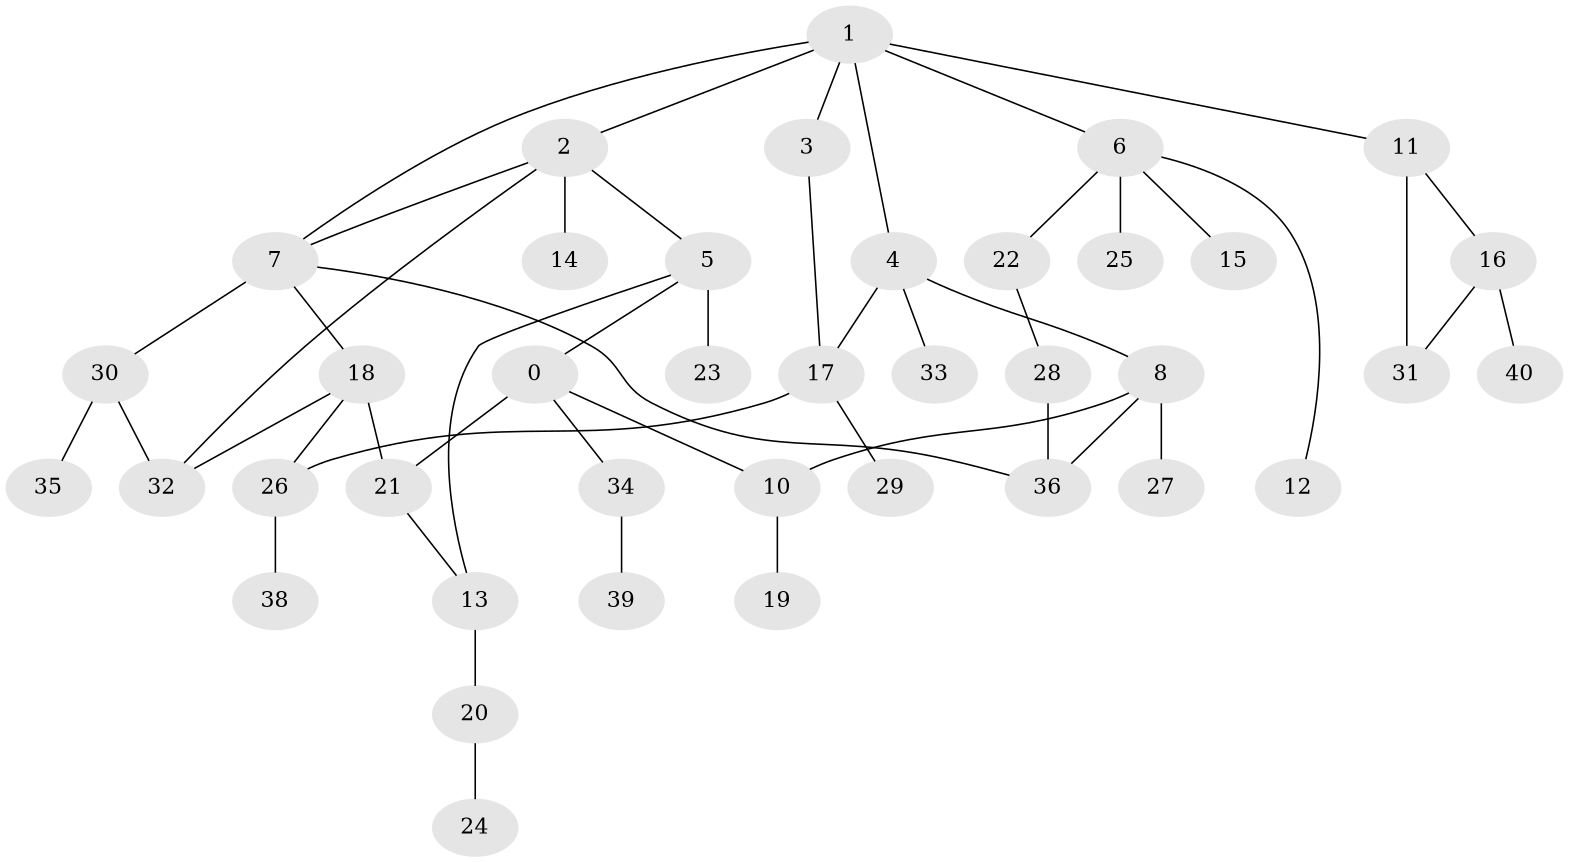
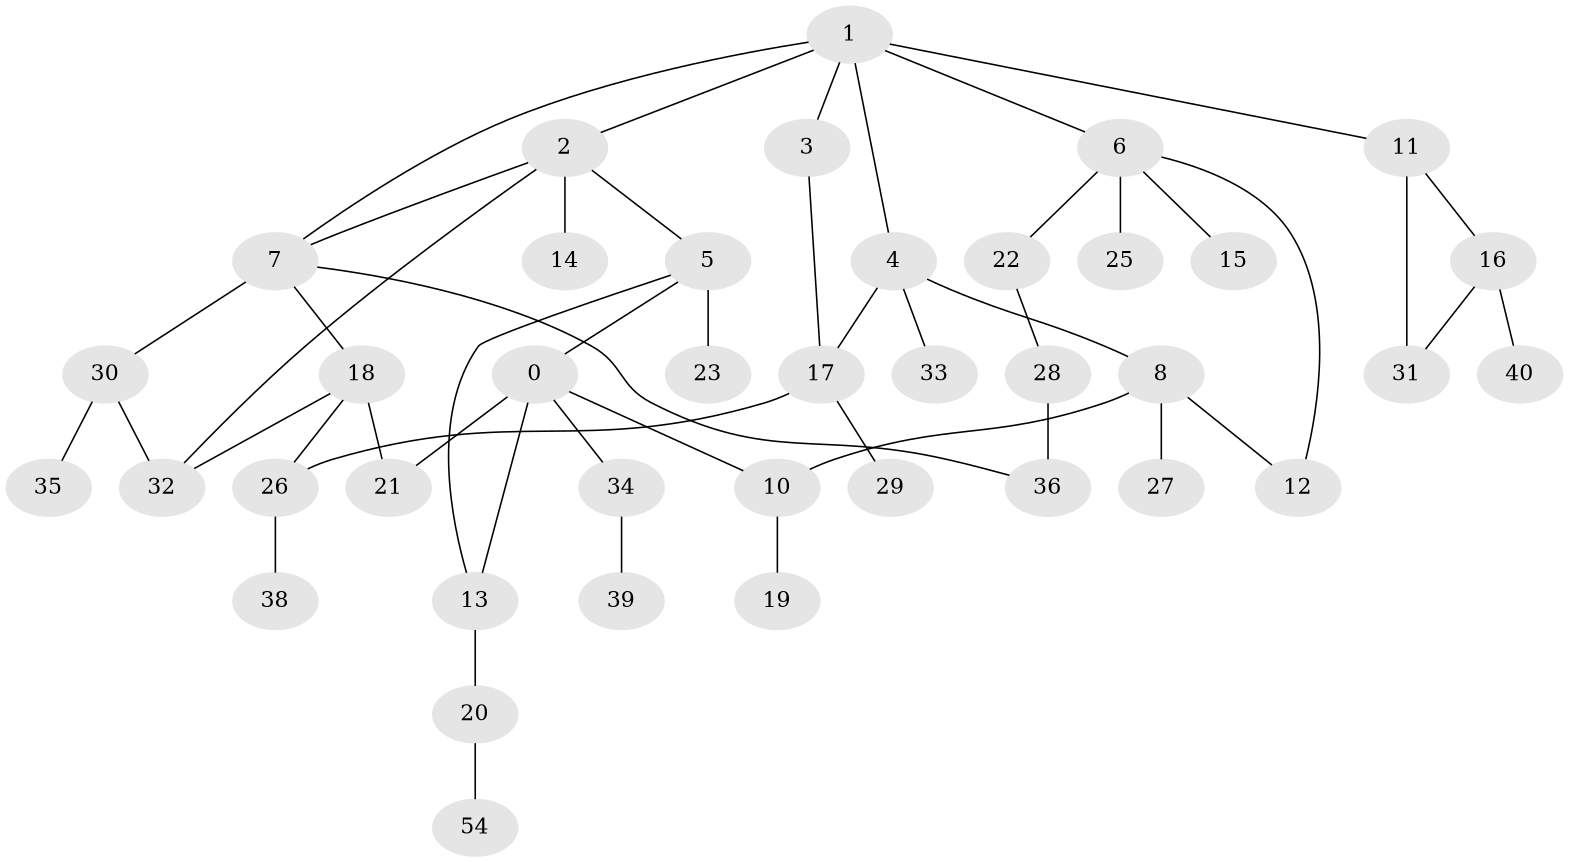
edge "8" -- "36": now "8" -- "12"
edge "21" -- "13": now "0" -- "13"
node "24": label "24" -> "54"
